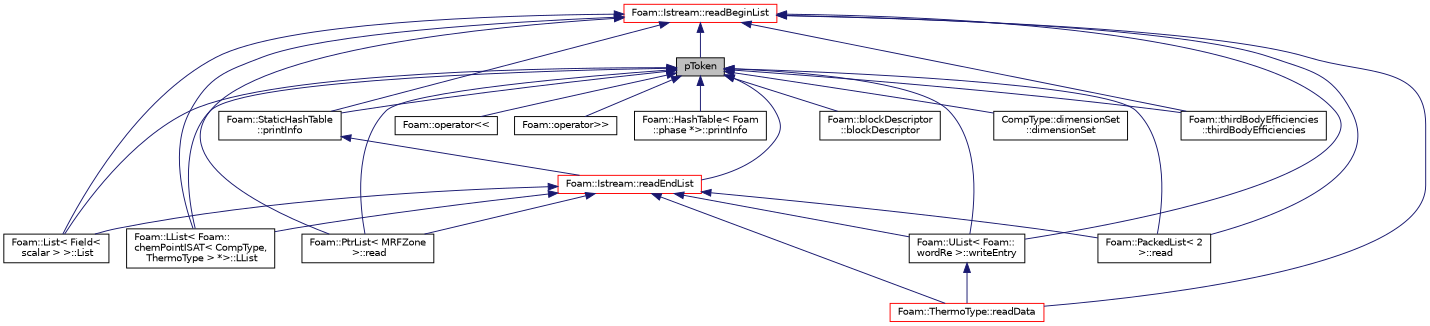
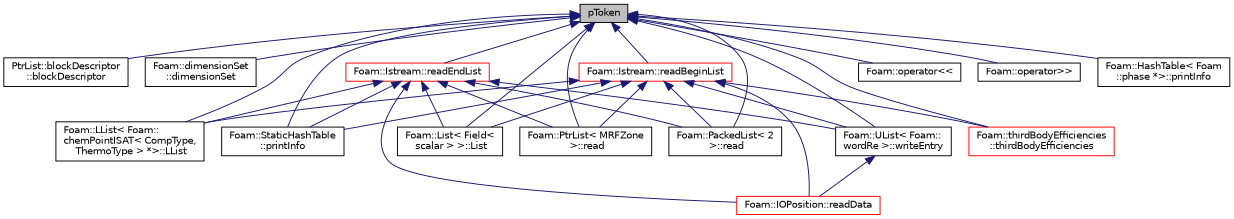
edge "pToken" -> "Foam::Istream::readBeginList": reversed
node "Foam::blockDescriptor ::blockDescriptor": label "Foam::blockDescriptor ::blockDescriptor" -> "PtrList::blockDescriptor ::blockDescriptor"
node "CompType::dimensionSet ::dimensionSet": label "CompType::dimensionSet ::dimensionSet" -> "Foam::dimensionSet ::dimensionSet"
node "Foam::thirdBodyEfficiencies ::thirdBodyEfficiencies": color black -> red
edge "Foam::Istream::readEndList" -> "Foam::StaticHashTable ::printInfo": reversed
node "Foam::ThermoType::readData": label "Foam::ThermoType::readData" -> "Foam::IOPosition::readData"
